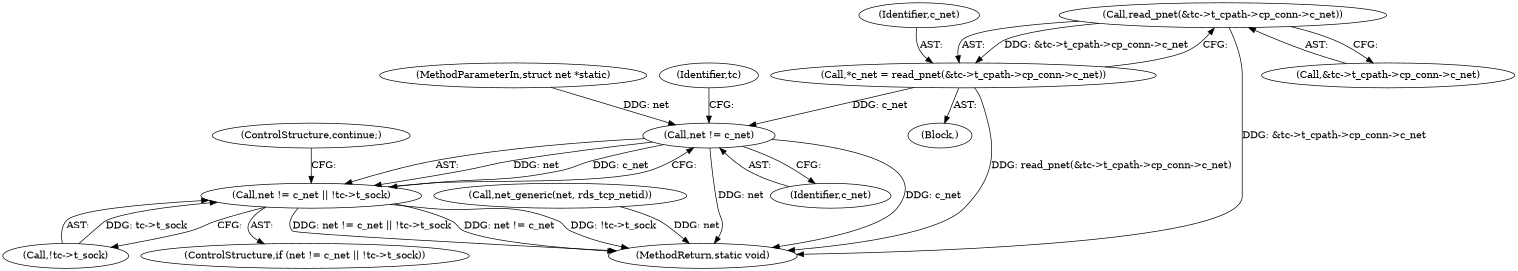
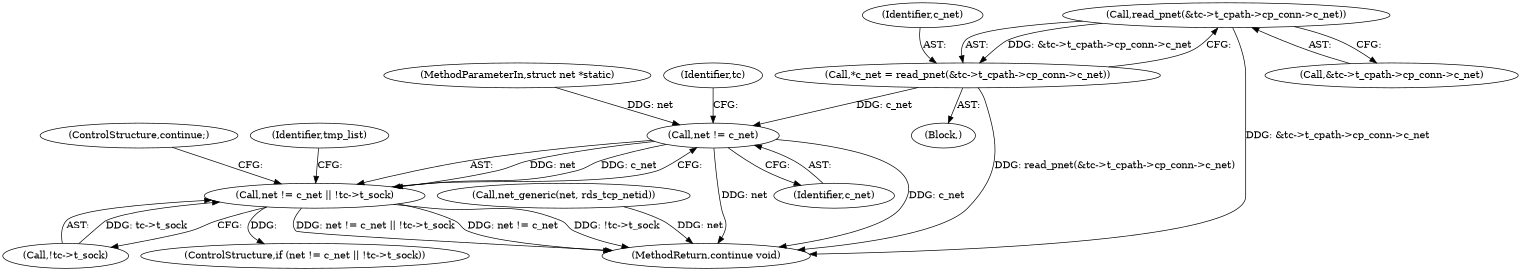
node "(Identifier,tmp_list)": added
edge "(Call,net != c_net || !tc->t_sock)" -> "(ControlStructure,if (net != c_net || !tc->t_sock))": label "AST: " -> "DDG: "
node "(MethodReturn,static void)": label "(MethodReturn,static void)" -> "(MethodReturn,continue void)"
